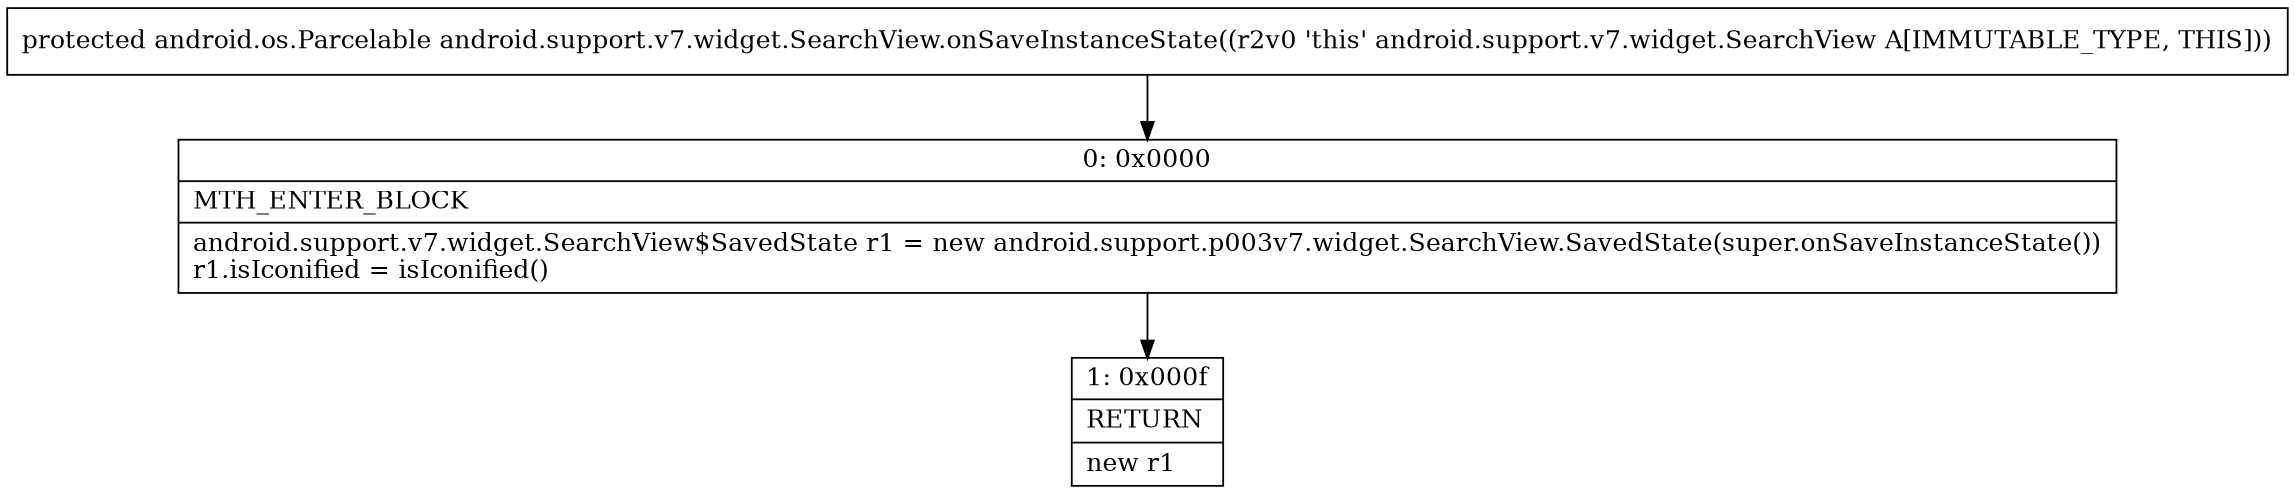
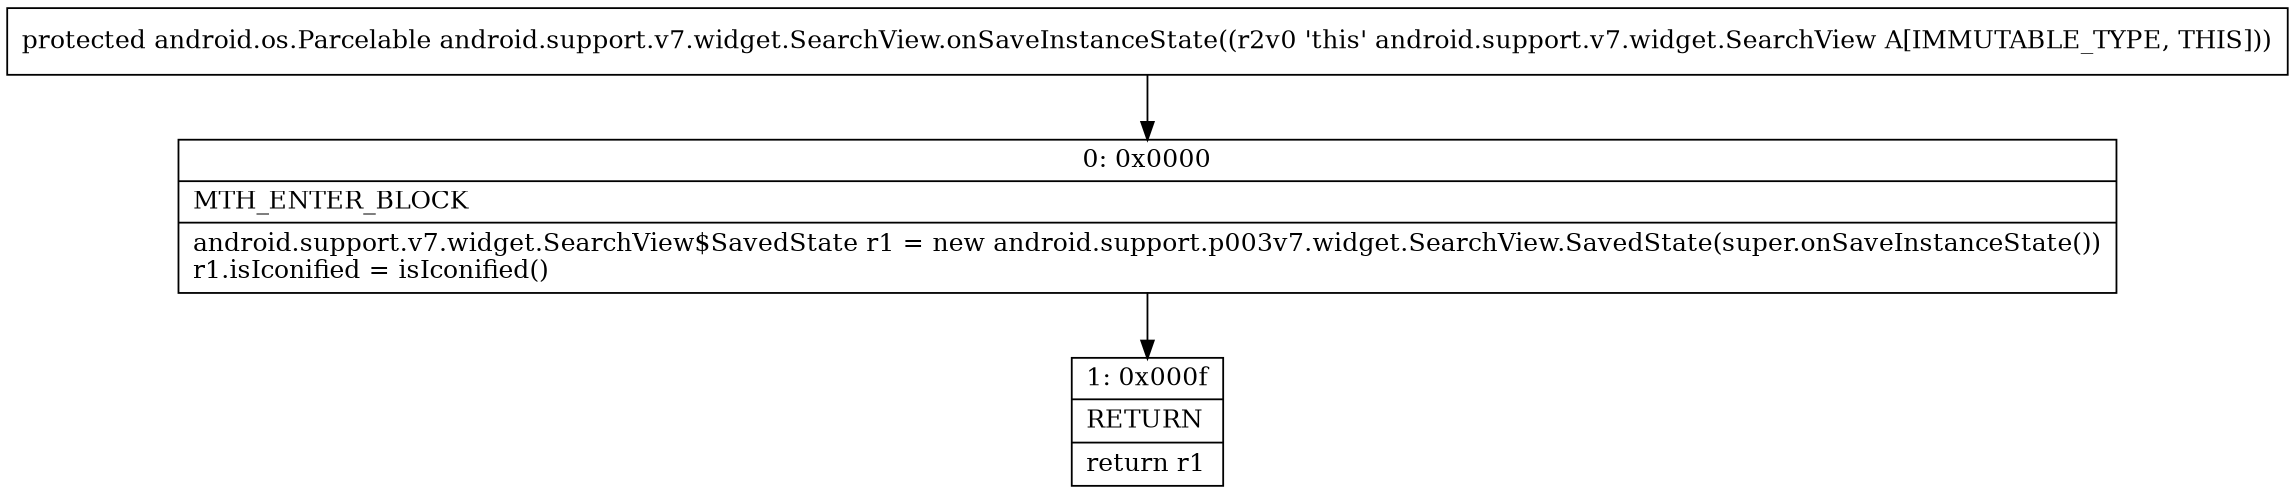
node "1: 0x000f": text "new r1" -> "return r1"
